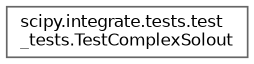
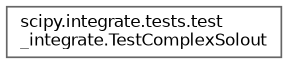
node "scipy.integrate.tests.test _tests.TestComplexSolout": label "scipy.integrate.tests.test _tests.TestComplexSolout" -> "scipy.integrate.tests.test _integrate.TestComplexSolout"
